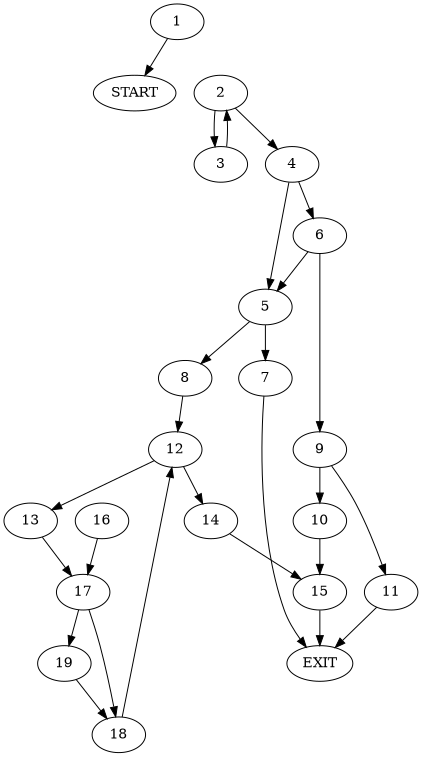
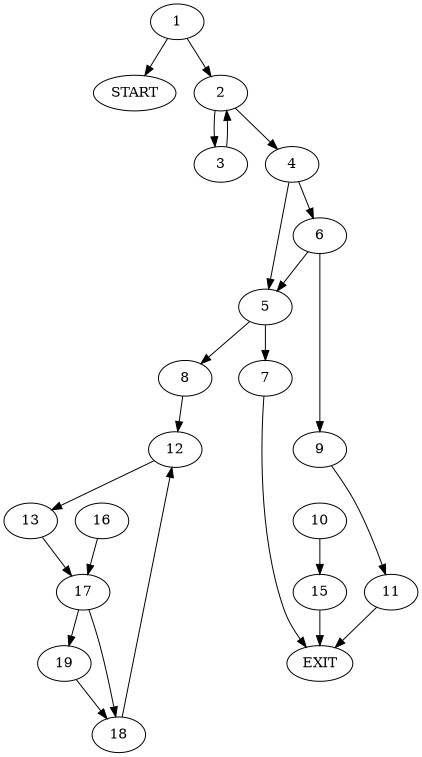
edge "1" -> "2": added
edge "9" -> "10": removed
node "14": removed
